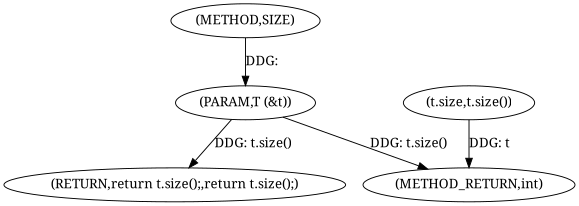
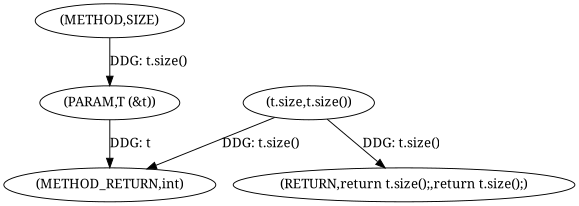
edge "(METHOD,SIZE)" -> "(PARAM,T (&t))": label "DDG: " -> "DDG: t.size()"
edge "(PARAM,T (&t))" -> "(RETURN,return t.size();,return t.size();)": now "(t.size,t.size())" -> "(RETURN,return t.size();,return t.size();)"
edge "(PARAM,T (&t))" -> "(METHOD_RETURN,int)": label "DDG: t.size()" -> "DDG: t"
edge "(t.size,t.size())" -> "(METHOD_RETURN,int)": label "DDG: t" -> "DDG: t.size()"
